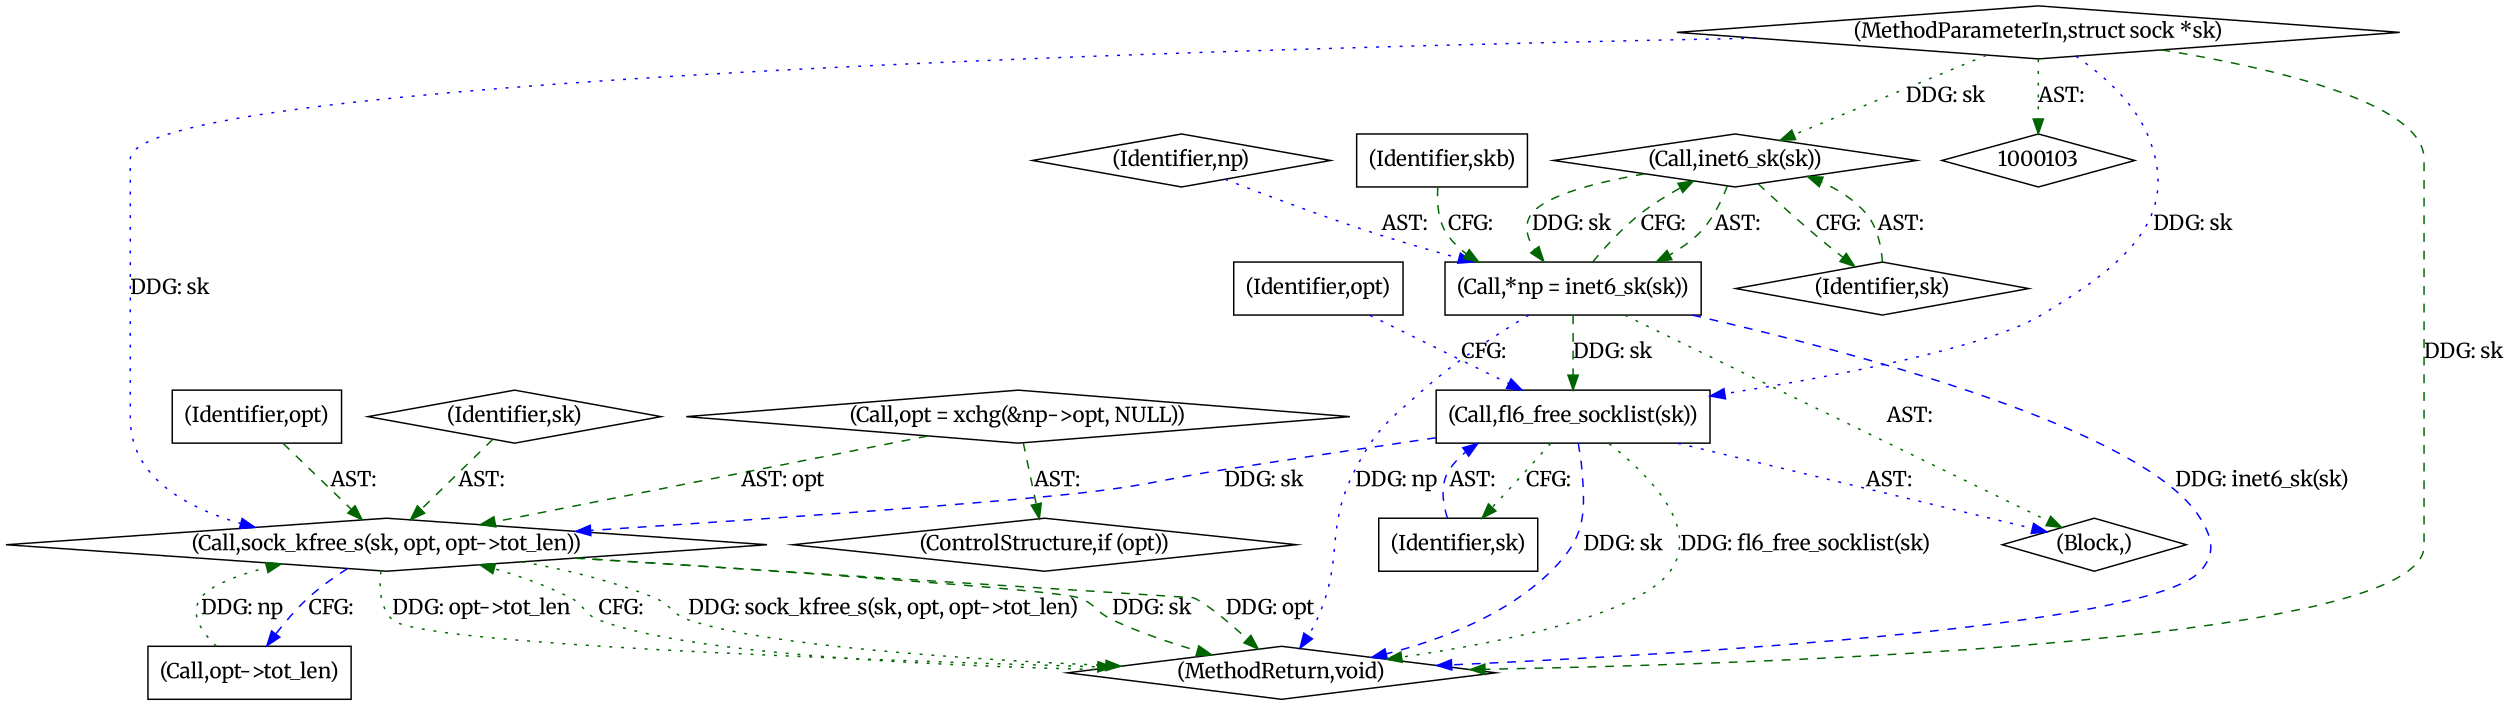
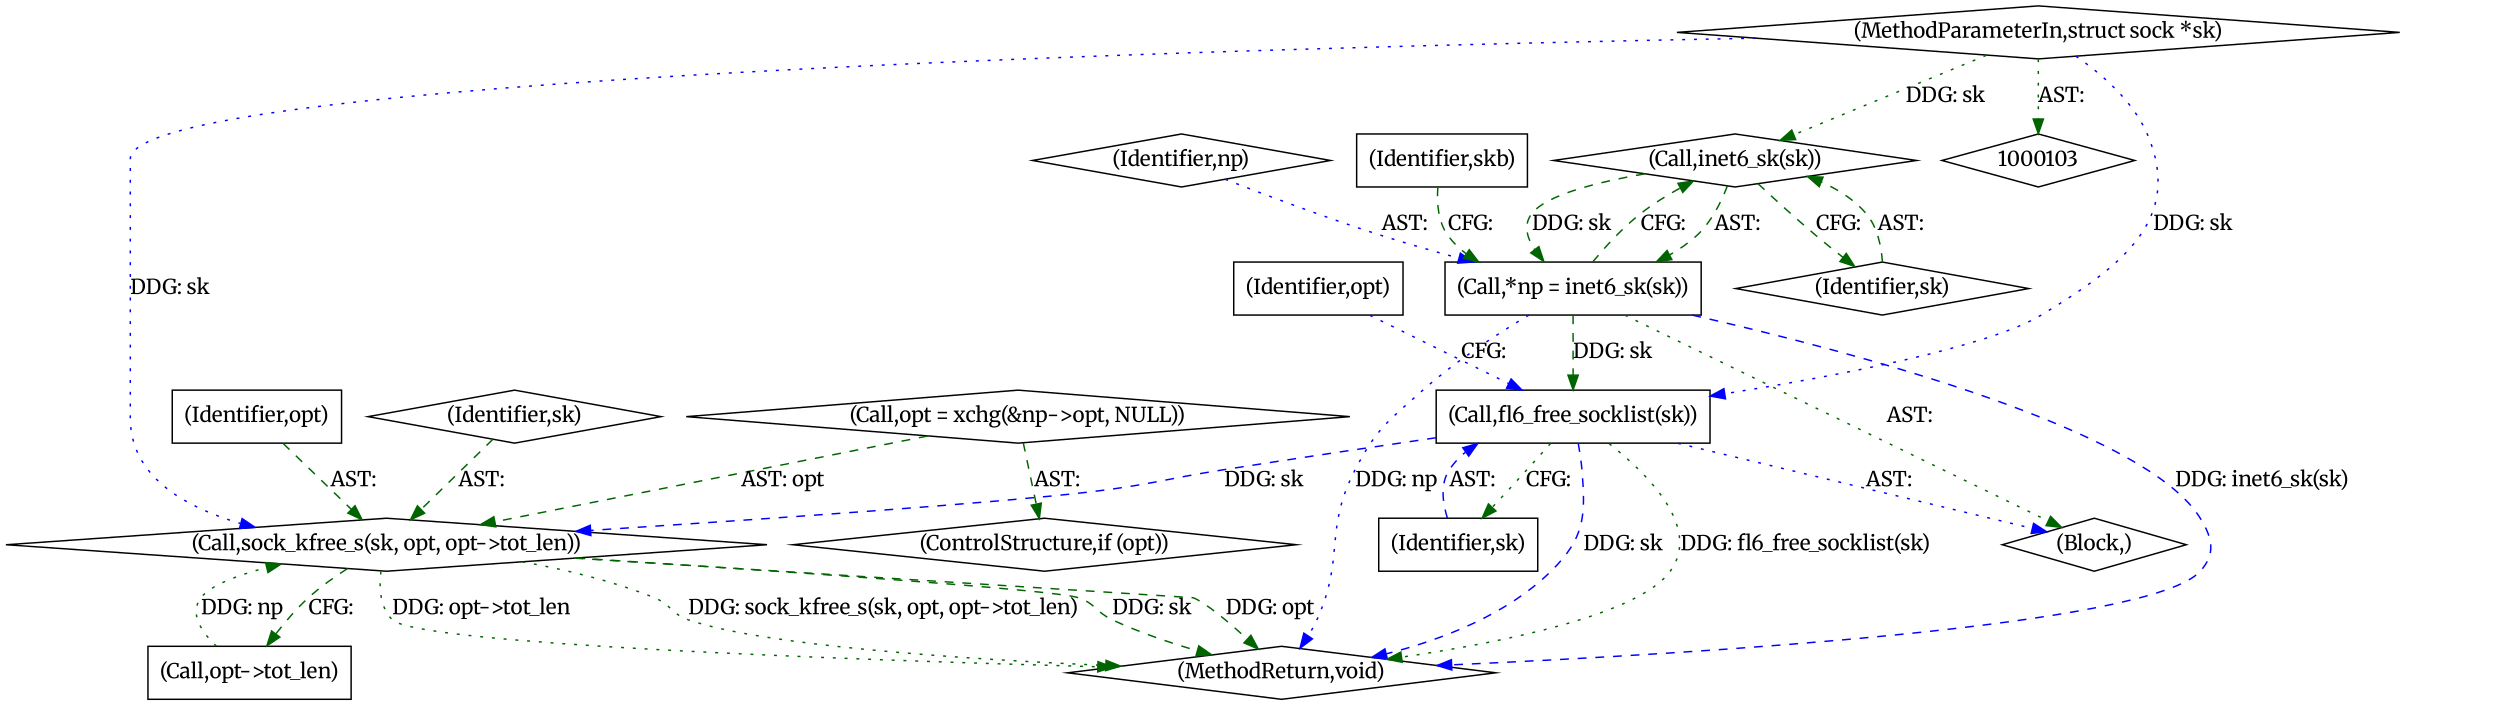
edge "(Call,sock_kfree_s(sk, opt, opt->tot_len))" -> "(Call,opt->tot_len)": color blue -> darkgreen
edge "(MethodParameterIn,struct sock *sk)" -> "(MethodReturn,void)": removed, label "DDG: sk"
edge "(MethodReturn,void)" -> "(Call,sock_kfree_s(sk, opt, opt->tot_len))": removed, label "CFG:"
